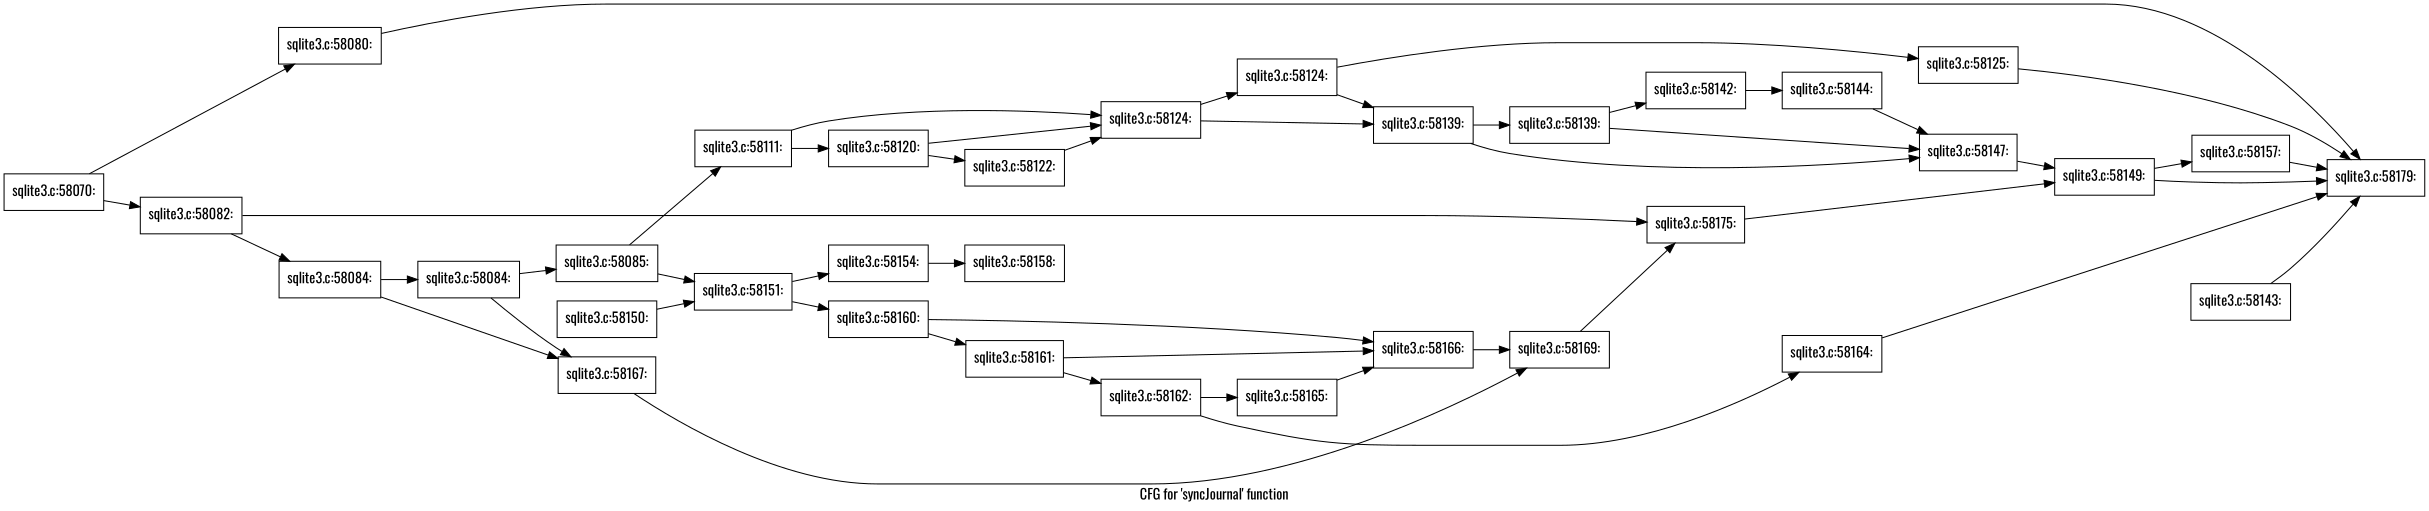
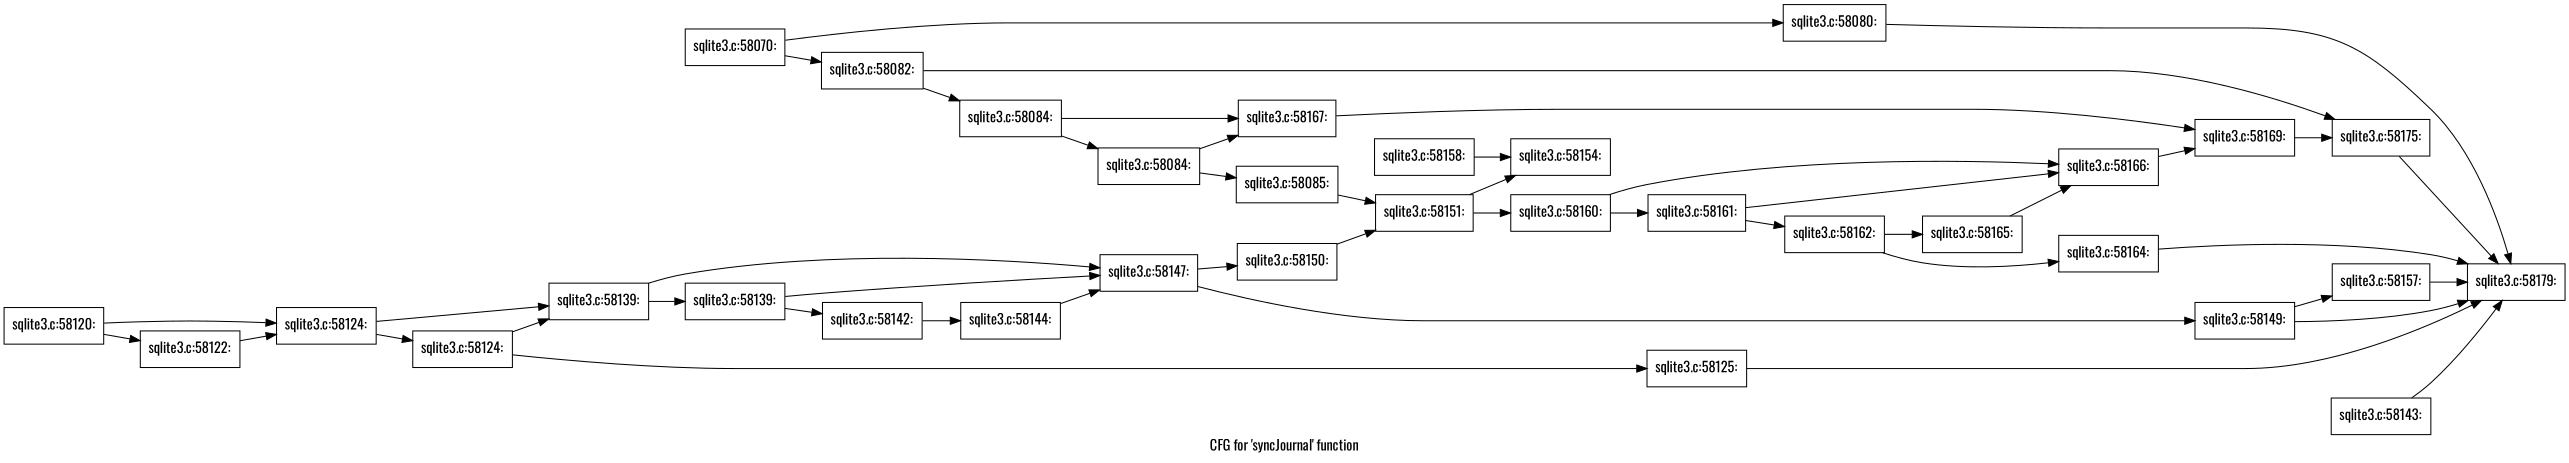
node "sqlite3.c:58111:": removed
edge "sqlite3.c:58175:" -> "sqlite3.c:58149:": now "sqlite3.c:58175:" -> "sqlite3.c:58179:"
edge "sqlite3.c:58154:" -> "sqlite3.c:58158:": reversed
edge "sqlite3.c:58147:" -> "sqlite3.c:58150:": added
